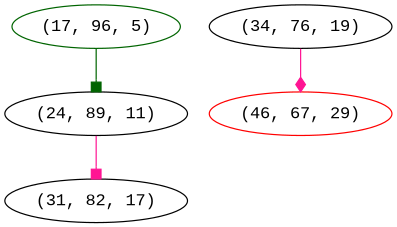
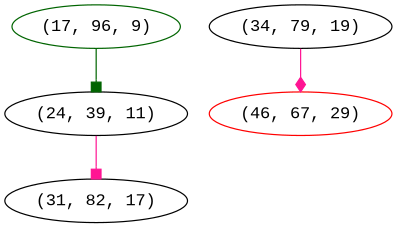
node "(17, 96, 5)": label "(17, 96, 5)" -> "(17, 96, 9)"
node "(34, 76, 19)": label "(34, 76, 19)" -> "(34, 79, 19)"
node "(24, 89, 11)": label "(24, 89, 11)" -> "(24, 39, 11)"
